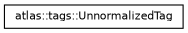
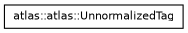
node "atlas::tags::UnnormalizedTag": label "atlas::tags::UnnormalizedTag" -> "atlas::atlas::UnnormalizedTag"
